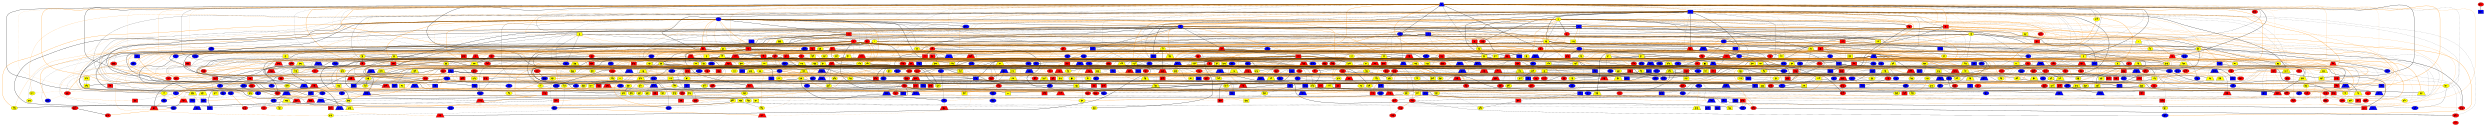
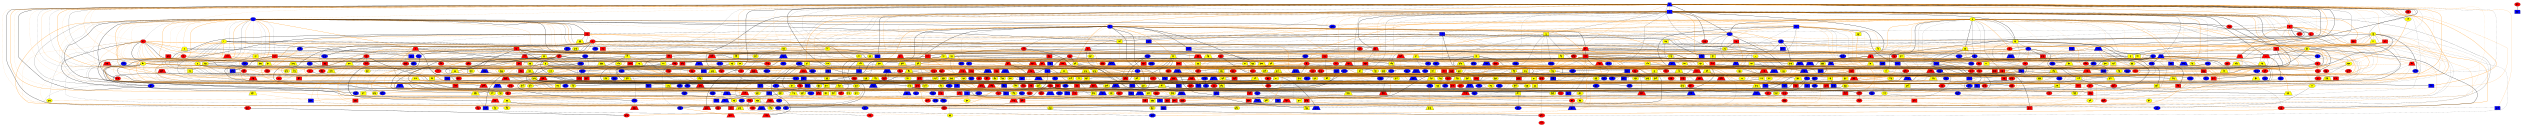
edge "6" -- "74": added
edge "22" -- "126": added
node "590": removed
